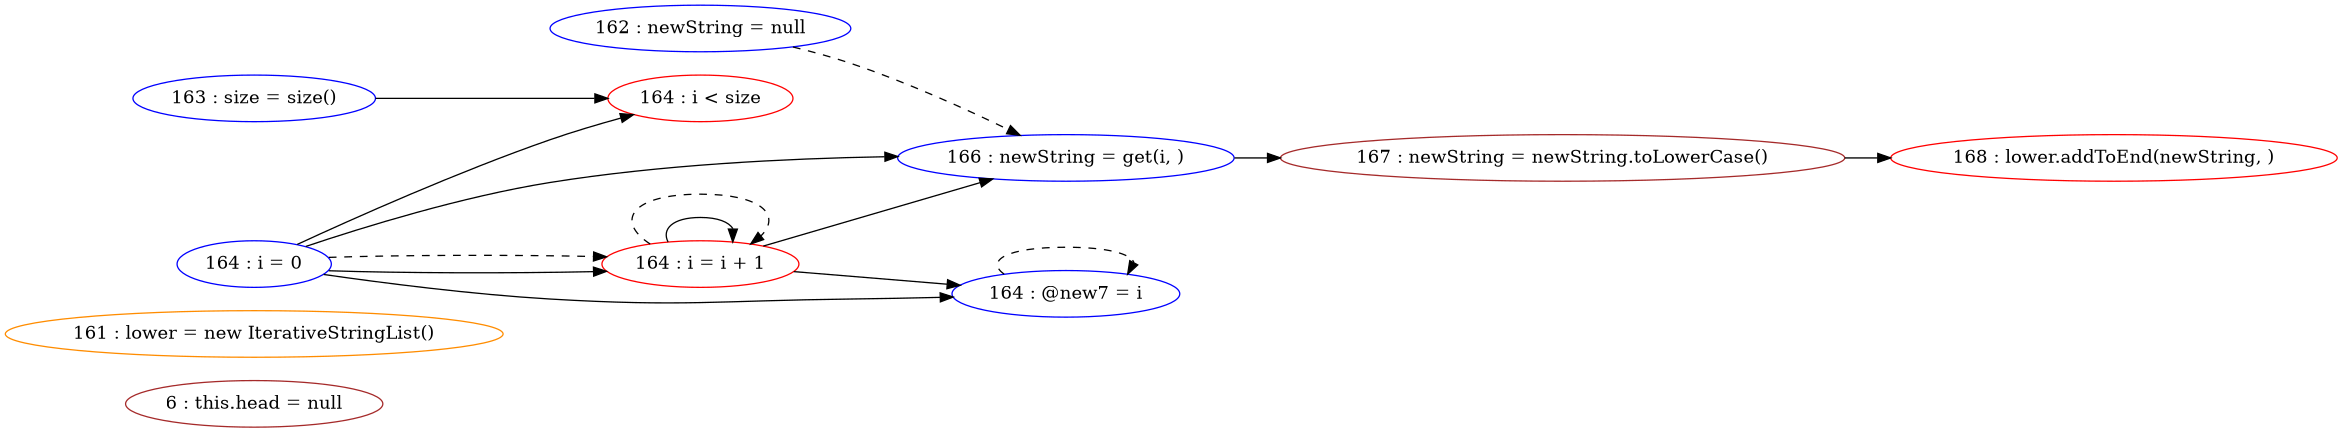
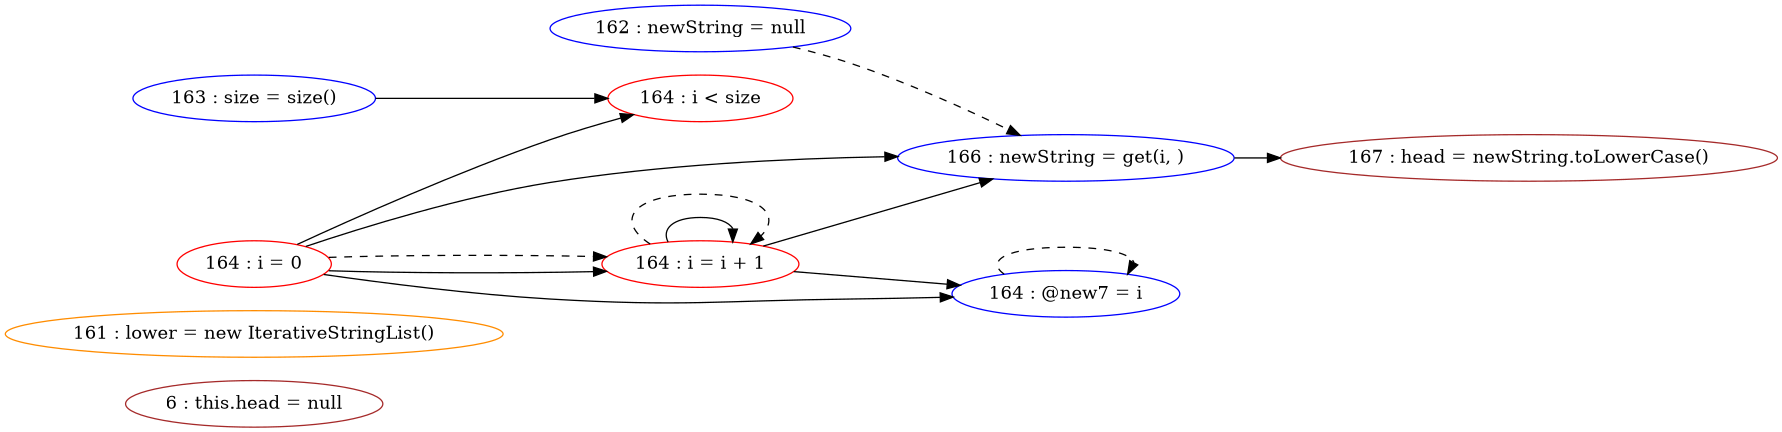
node "167 : newString = newString.toLowerCase()": label "167 : newString = newString.toLowerCase()" -> "167 : head = newString.toLowerCase()"
node "168 : lower.addToEnd(newString, )": removed
node "164 : i = 0": color blue -> red
